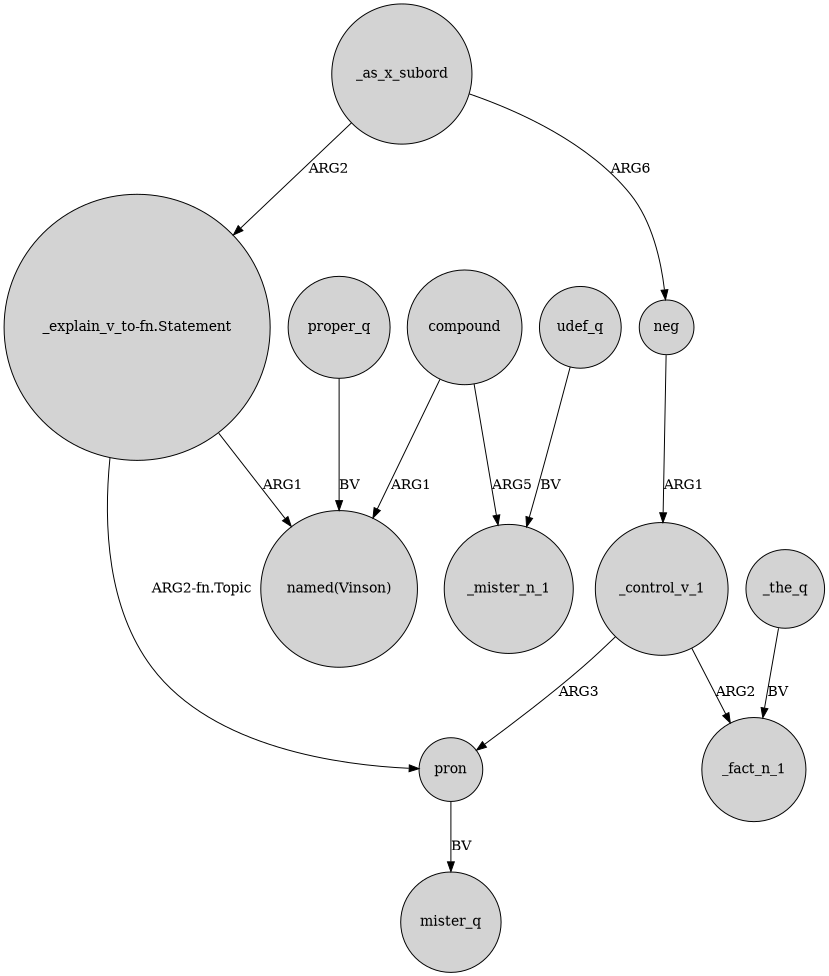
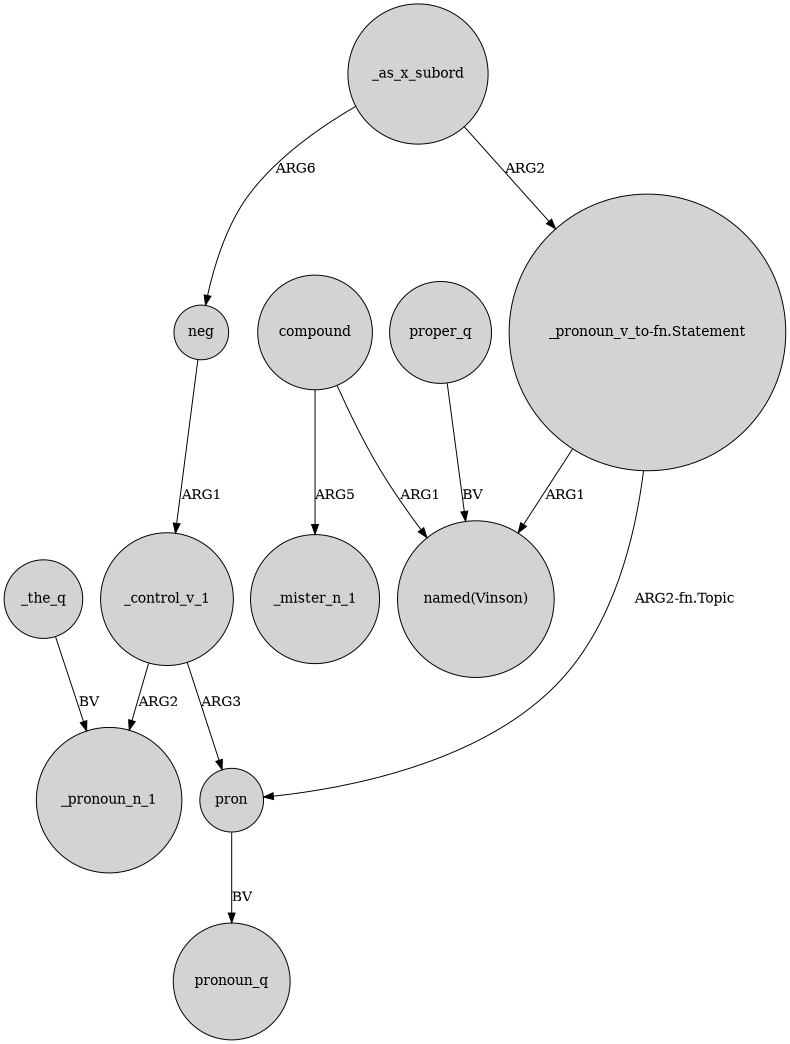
node "_explain_v_to-fn.Statement": label "_explain_v_to-fn.Statement" -> "_pronoun_v_to-fn.Statement"
node "udef_q": removed
node "_fact_n_1": label "_fact_n_1" -> "_pronoun_n_1"
node "mister_q": label "mister_q" -> "pronoun_q"
